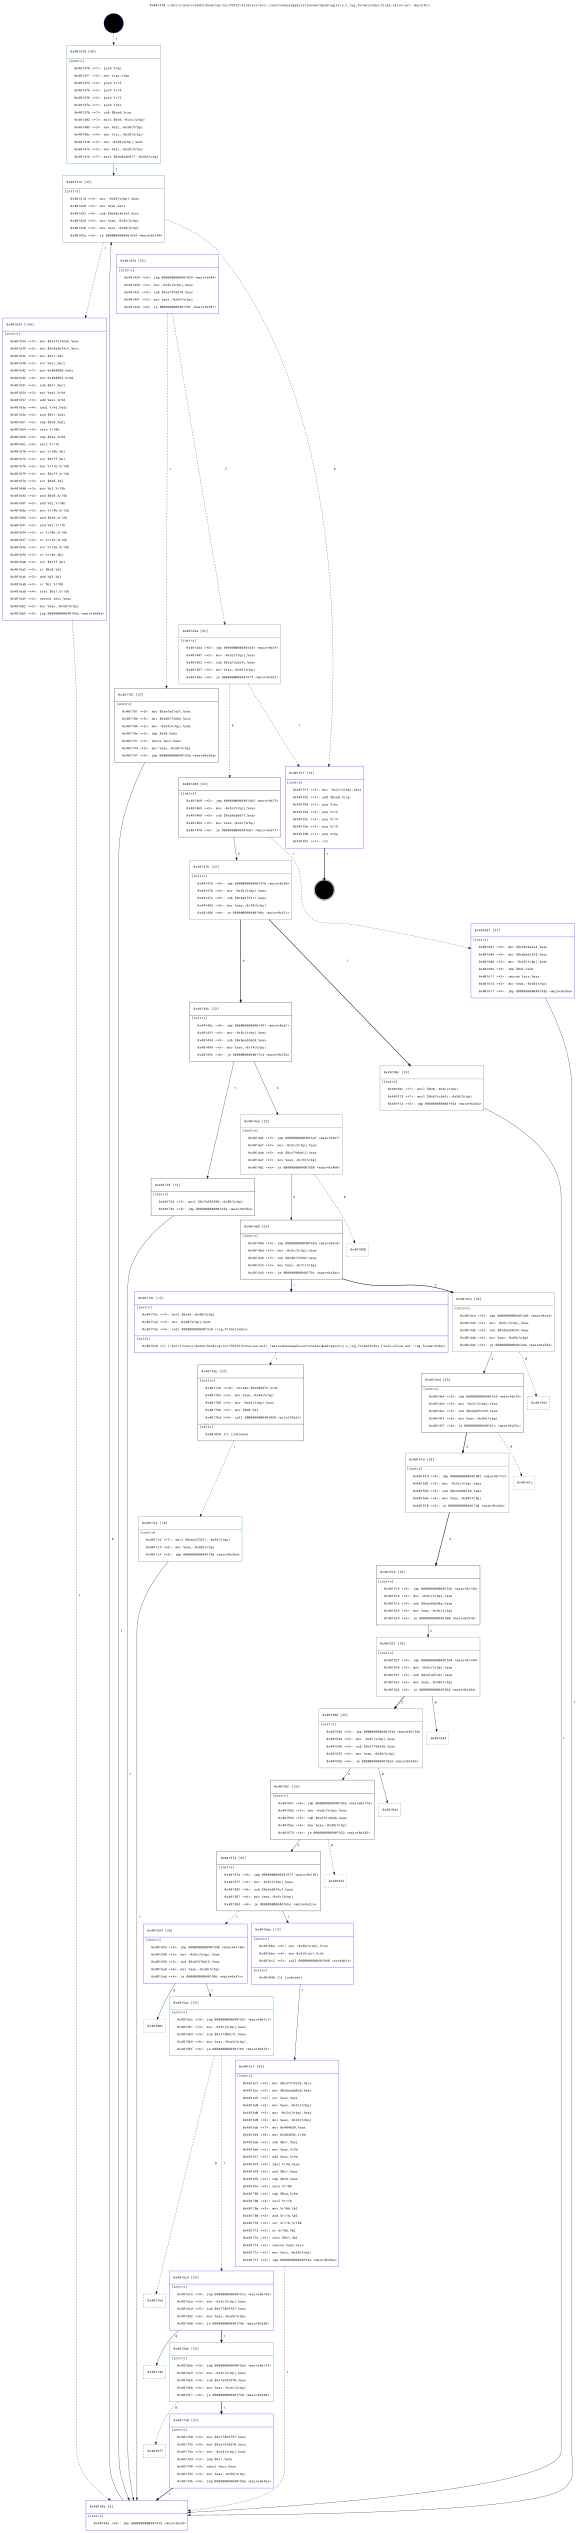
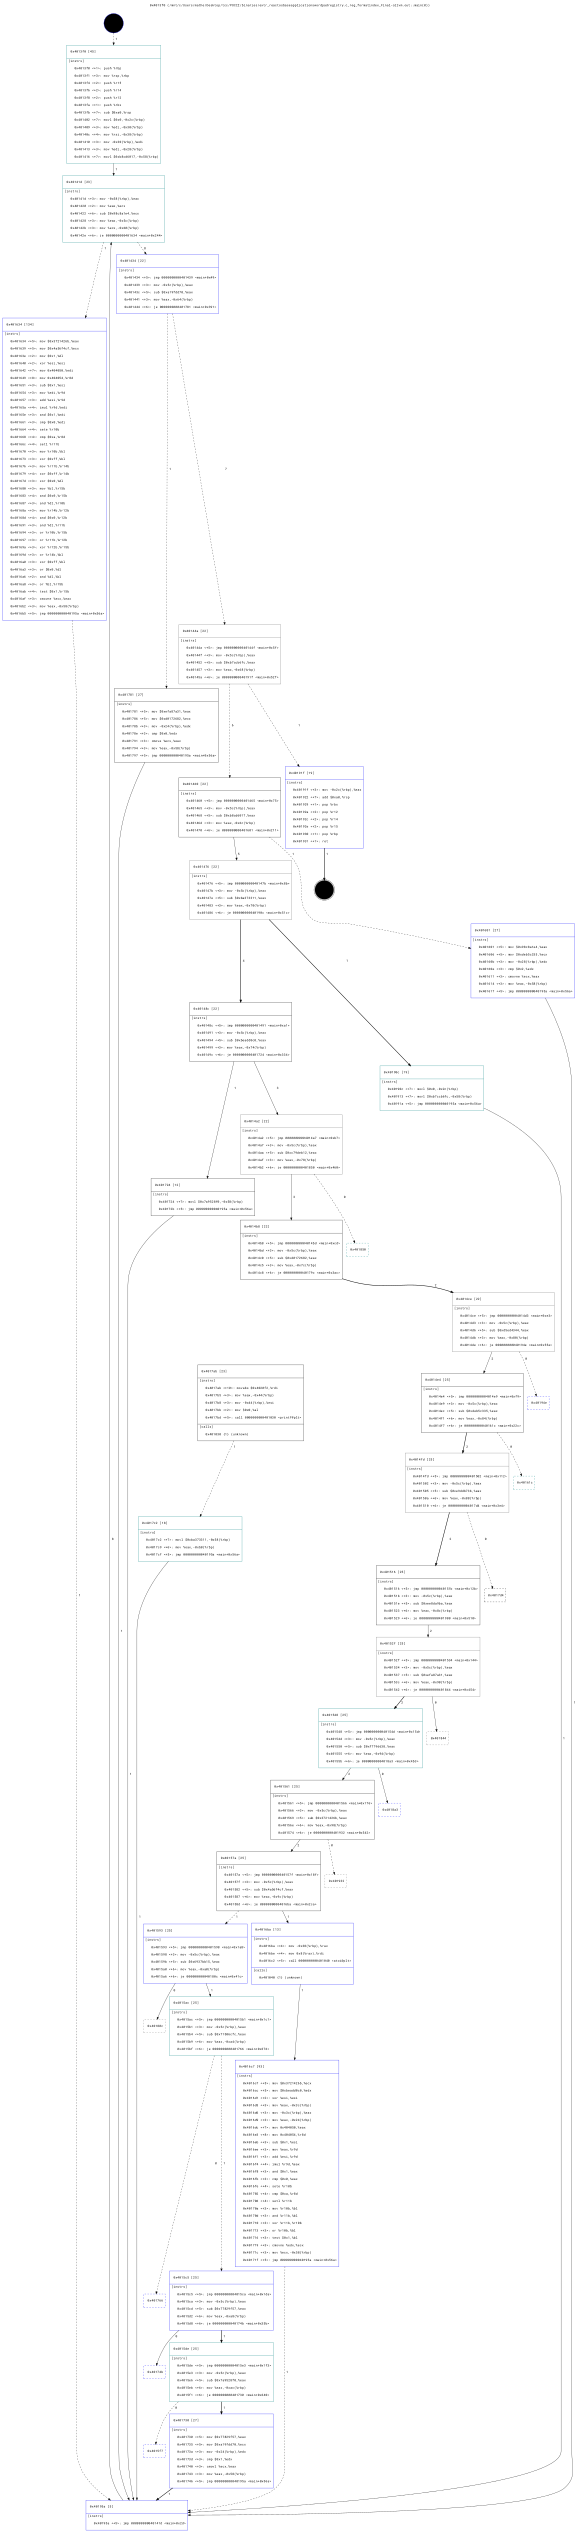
edge "0x40141d [23]" -> "0x40191f [19]": now "0x40141d [23]" -> "0x401434 [22]"
node "0x40179c [15]": removed
node "0x4017d4": added
